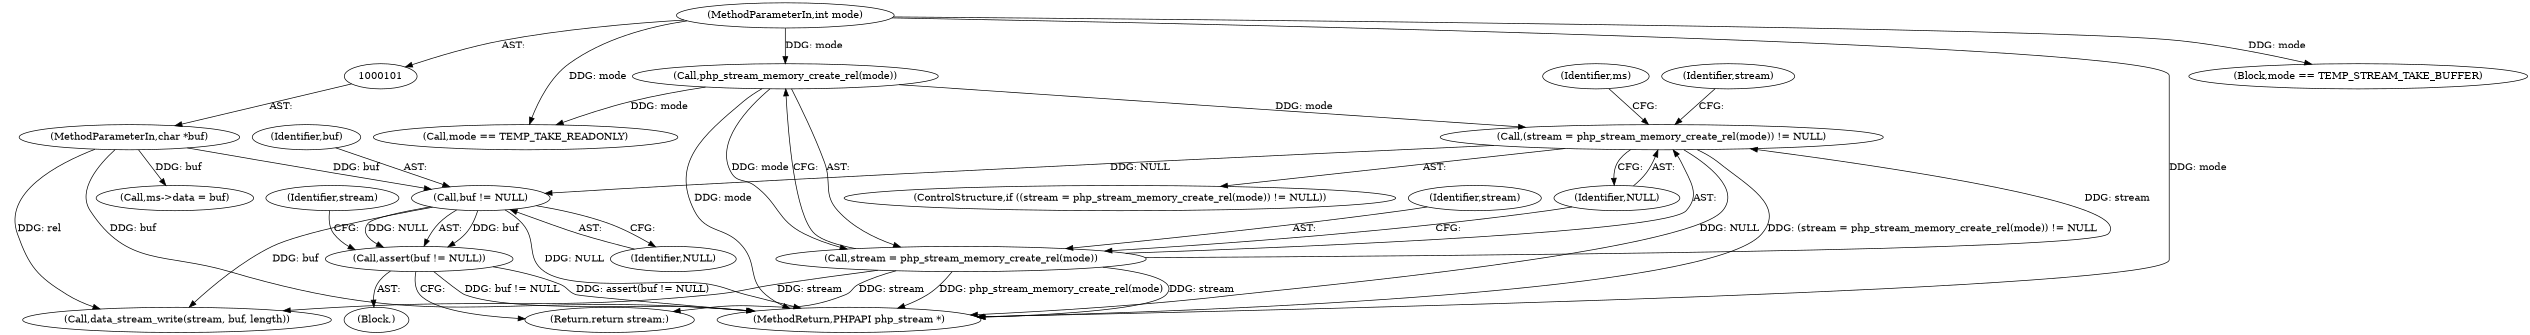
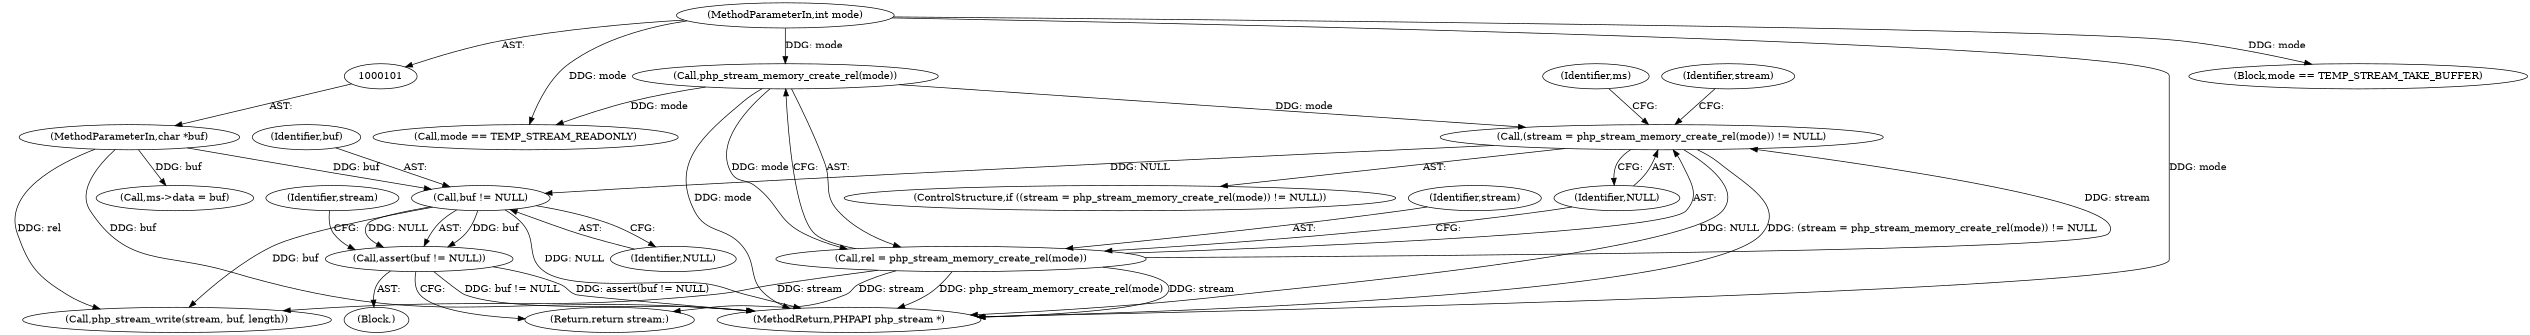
node "(Call,mode == TEMP_TAKE_READONLY)": label "(Call,mode == TEMP_TAKE_READONLY)" -> "(Call,mode == TEMP_STREAM_READONLY)"
node "(Call,stream = php_stream_memory_create_rel(mode))": label "(Call,stream = php_stream_memory_create_rel(mode))" -> "(Call,rel = php_stream_memory_create_rel(mode))"
node "(Call,data_stream_write(stream, buf, length))": label "(Call,data_stream_write(stream, buf, length))" -> "(Call,php_stream_write(stream, buf, length))"
